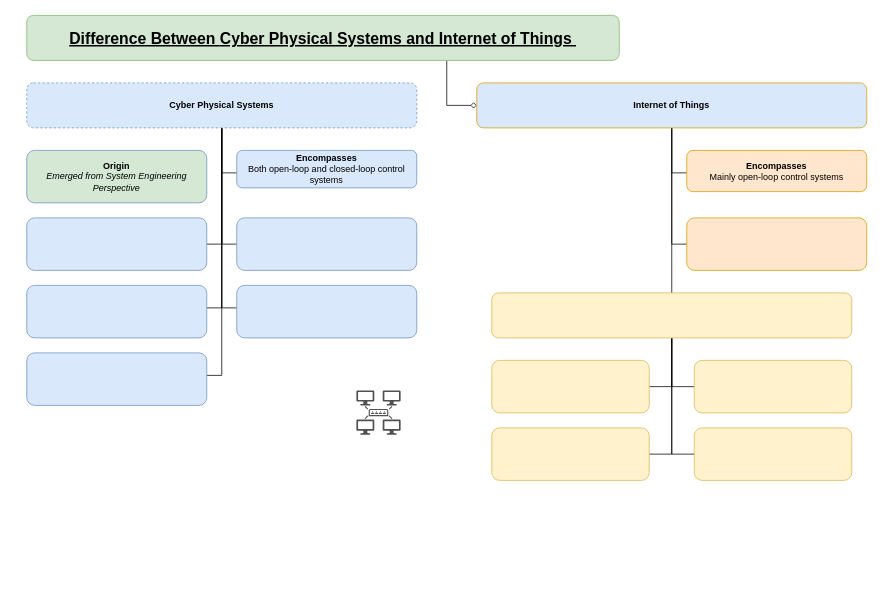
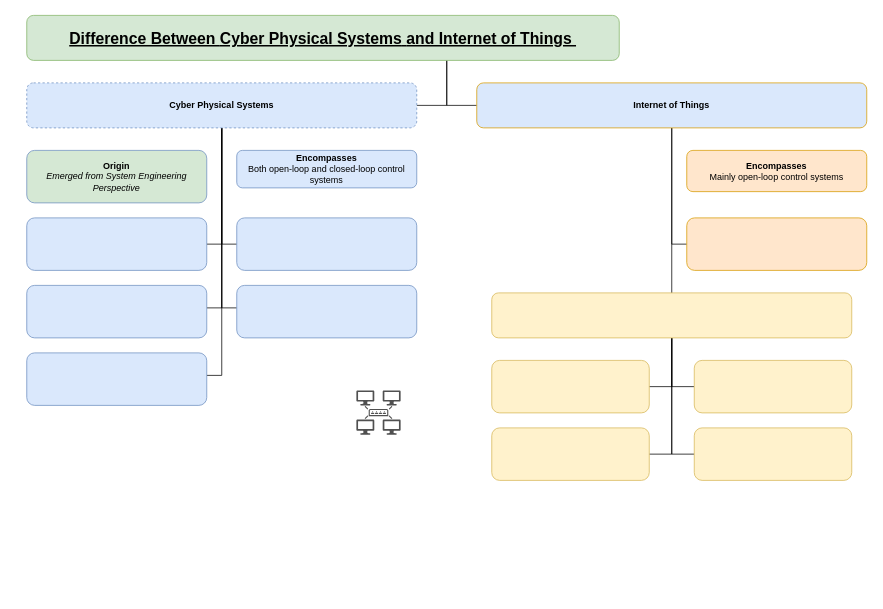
edge "Difference Between Cyber Physical Systems and Internet of Things" -- "Cyber Physical Systems": added
edge "Difference Between Cyber Physical Systems and Internet of Things" -> "Internet of Things": arrowhead diamond -> none
edge "Cyber Physical Systems" -- "Encompasses Both open-loop and closed-loop control systems": removed
edge "Internet of Things" -- "Encompasses Mainly open-loop control systems": removed
